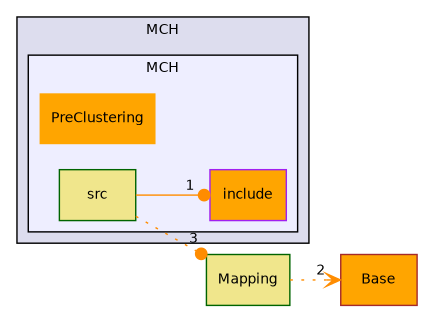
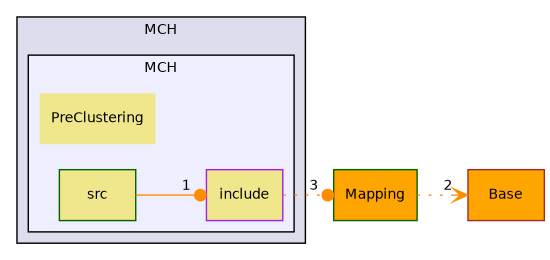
node "PreClustering": fillcolor orange -> khaki
node "include": fillcolor orange -> khaki
edge "src" -> "Mapping": now "include" -> "Mapping"
node "Mapping": fillcolor khaki -> orange
